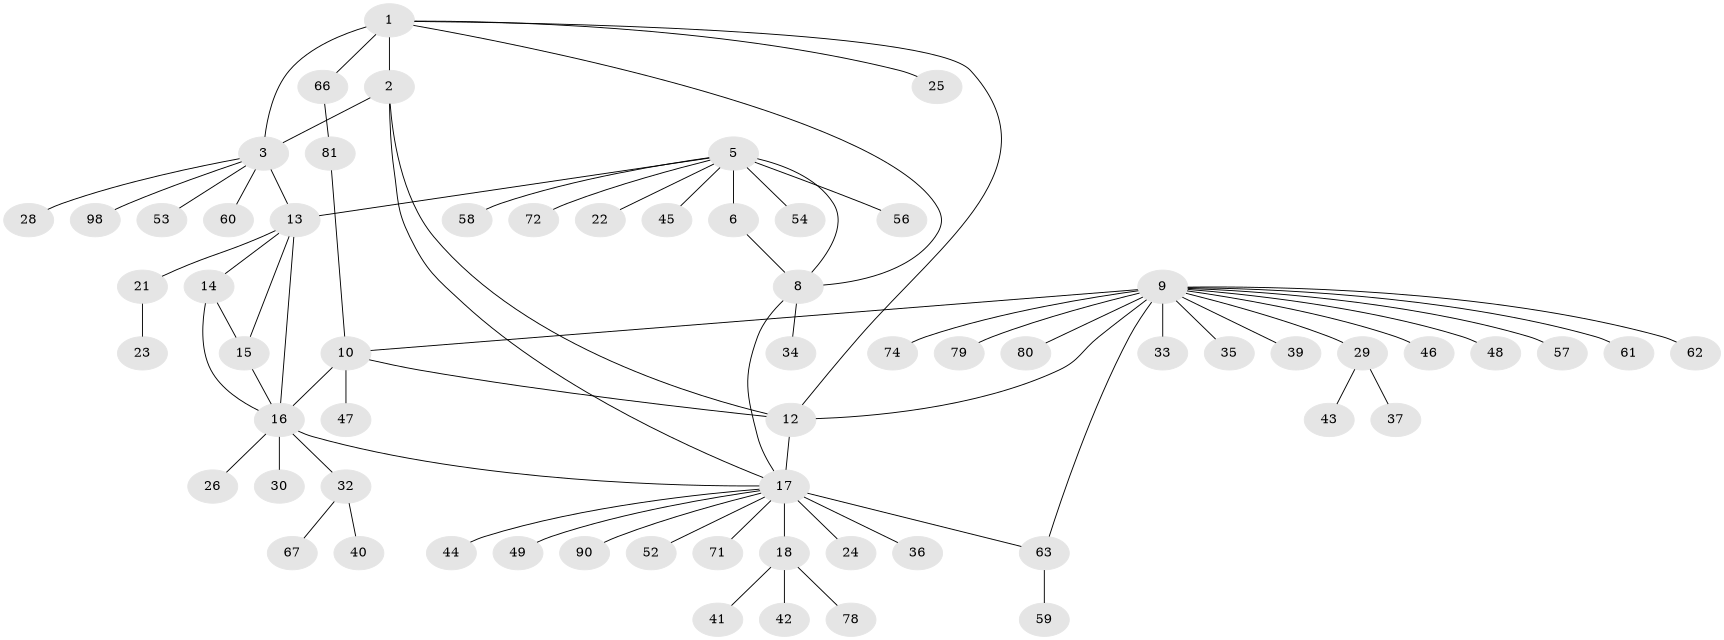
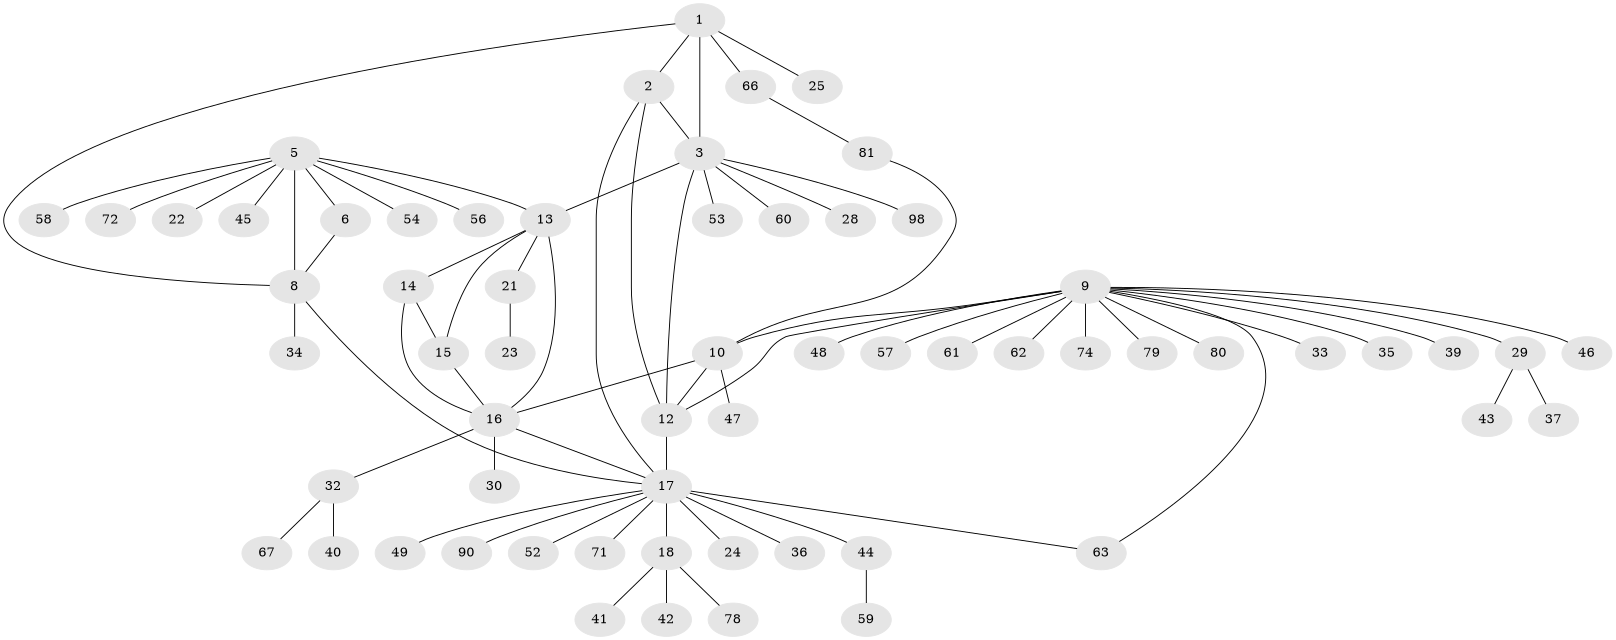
edge "1" -- "12": now "3" -- "12"
node "26": removed
edge "63" -- "59": now "44" -- "59"
